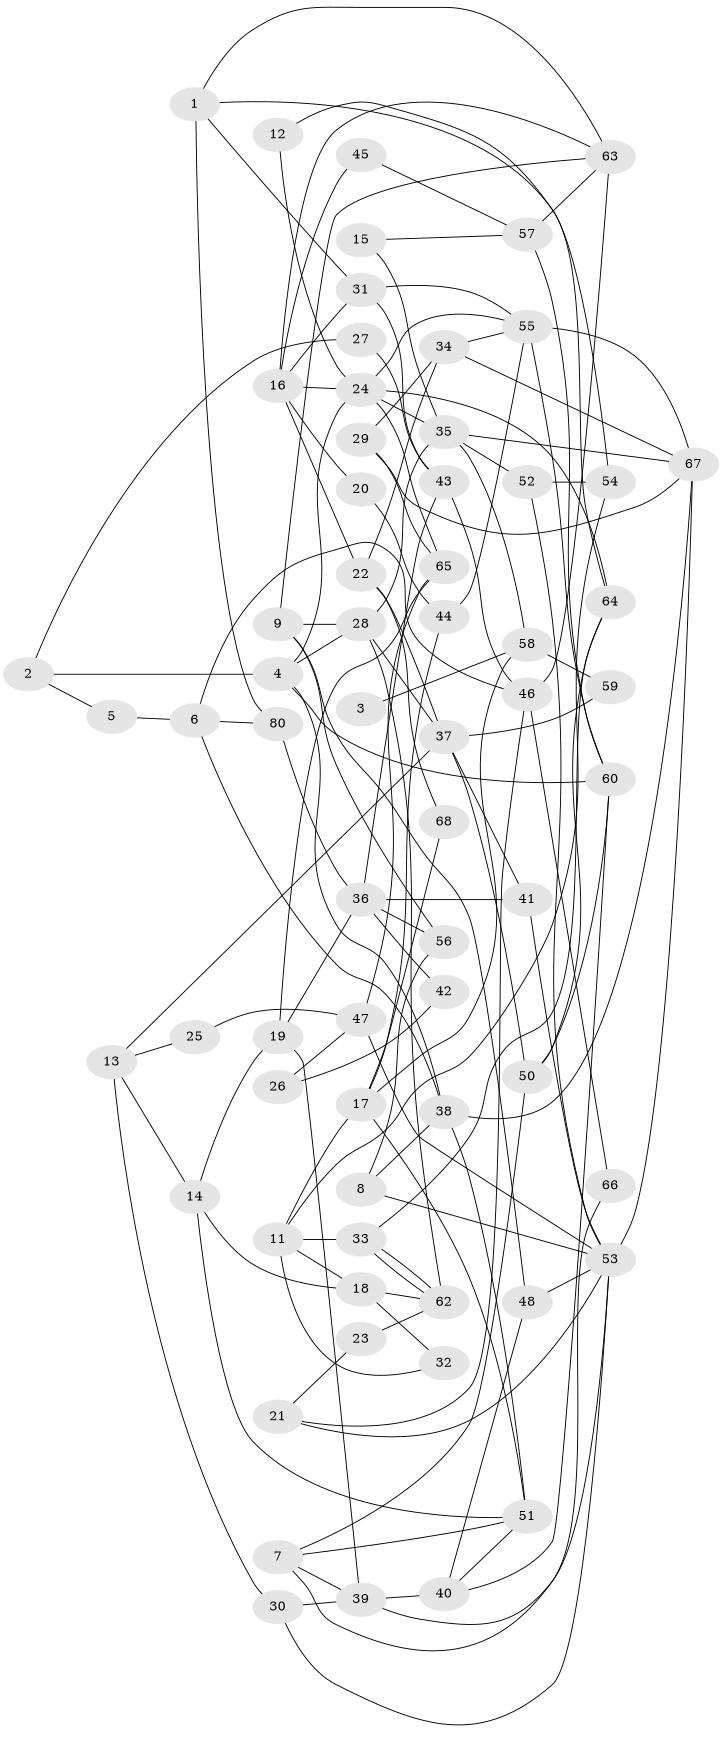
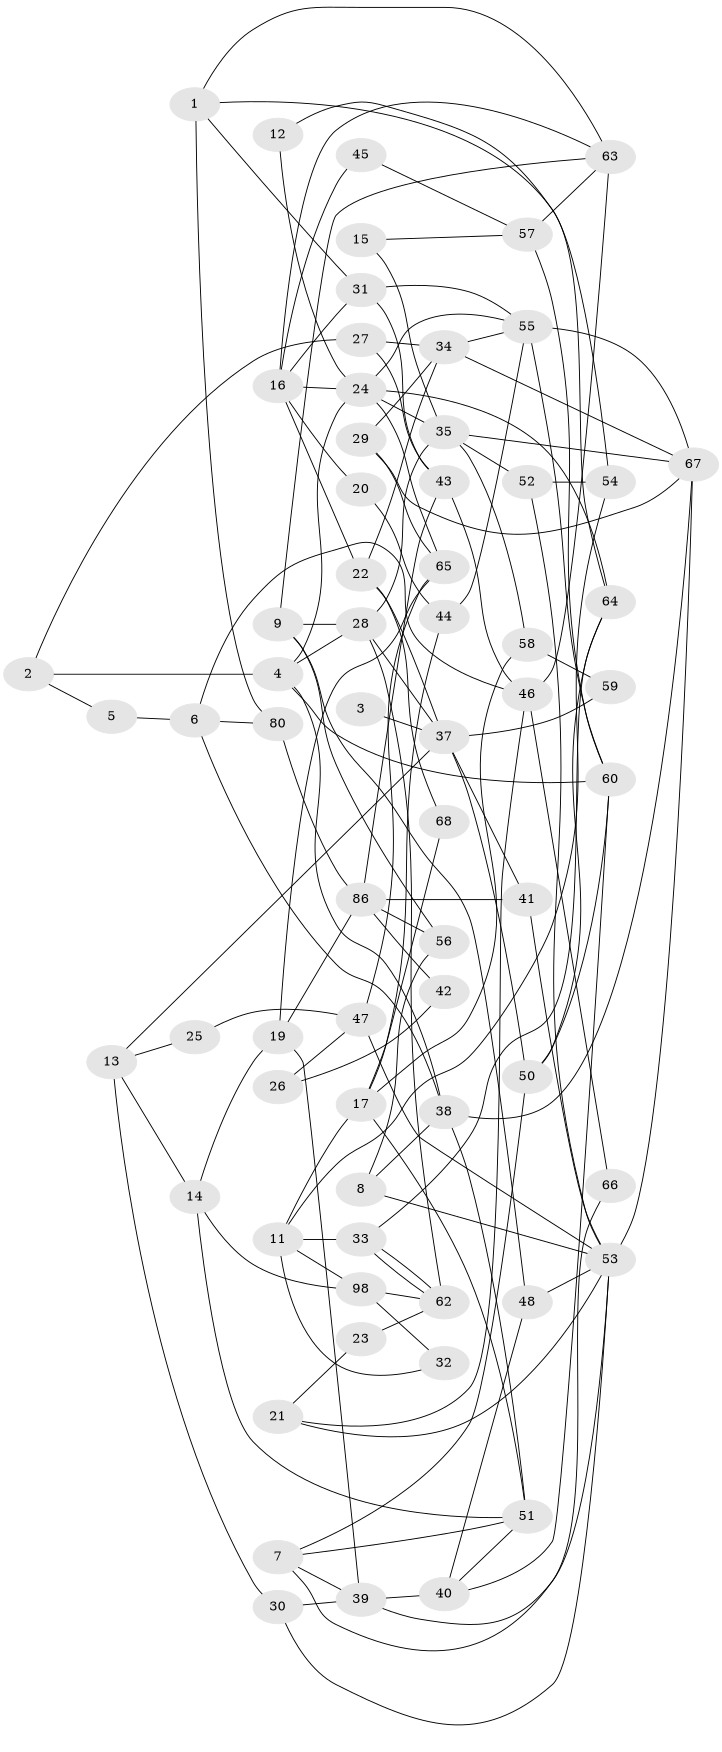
edge "27" -- "34": added
edge "58" -- "3": now "37" -- "3"
node "36": label "36" -> "86"
node "18": label "18" -> "98"
